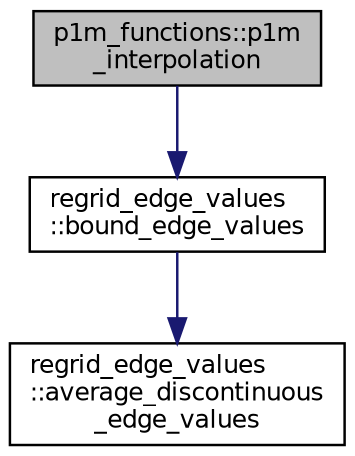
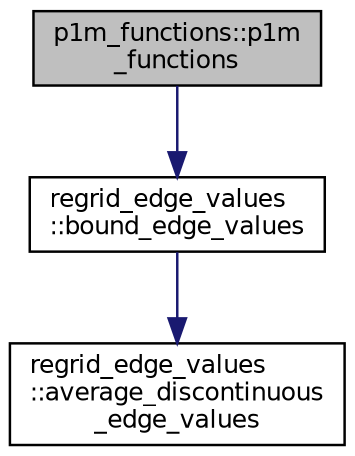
node "p1m_functions::p1m _interpolation": label "p1m_functions::p1m _interpolation" -> "p1m_functions::p1m _functions"
